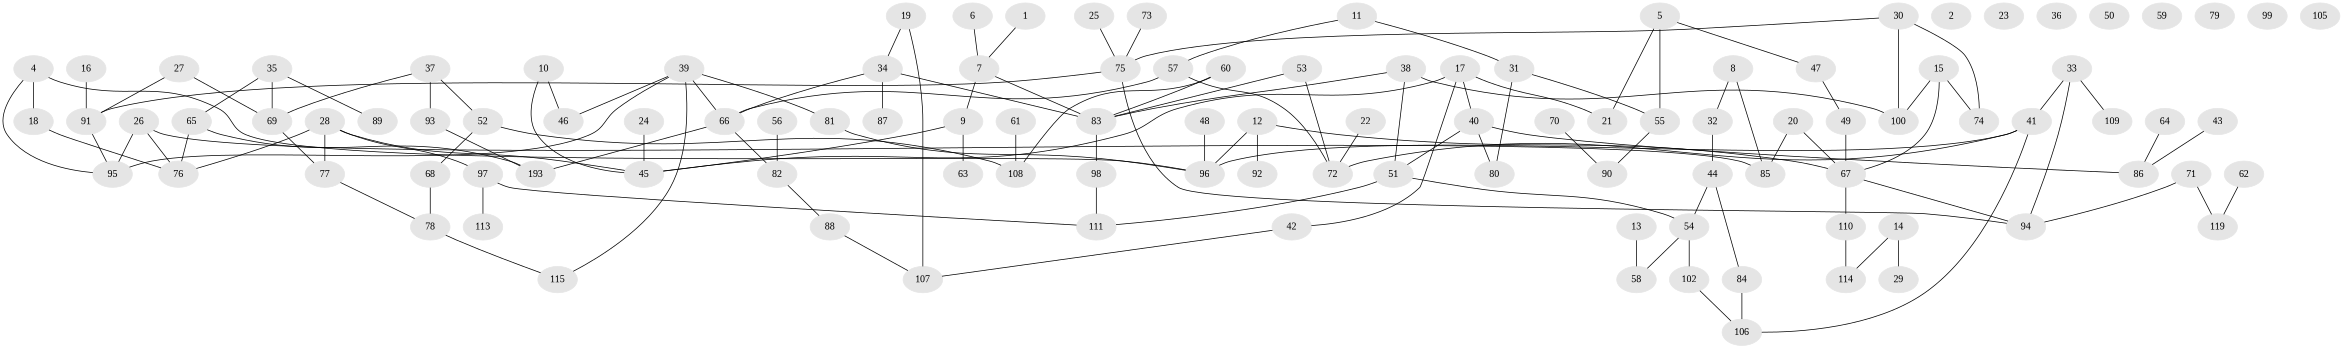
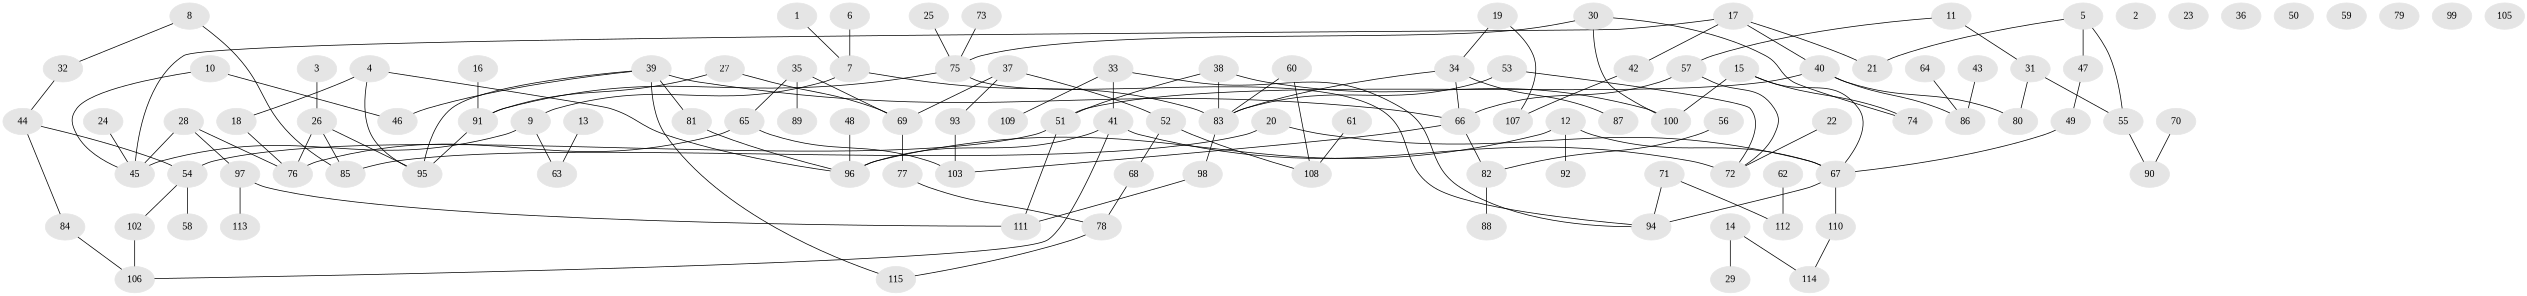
node "3": added
edge "28" -- "77": removed
node "193": label "193" -> "103"
node "119": label "119" -> "112"
edge "88" -- "107": removed
edge "13" -- "58": now "13" -- "63"
